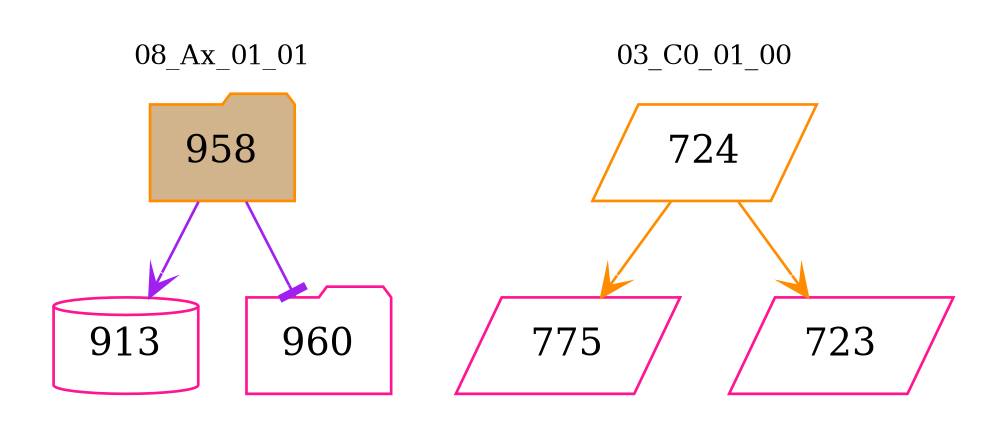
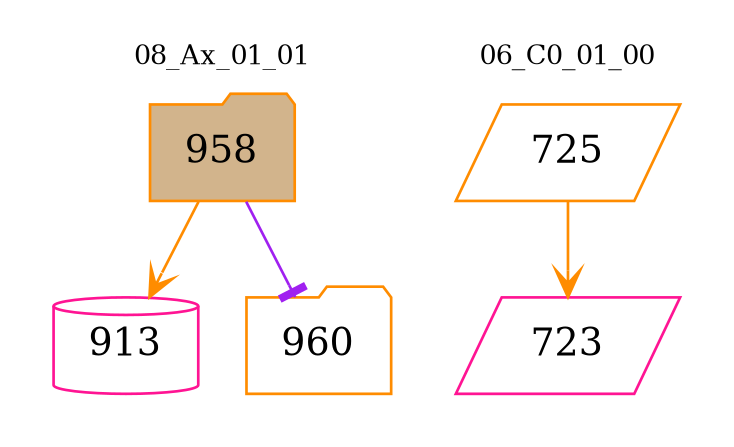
cluster "03_C0_01_00": label "03_C0_01_00" -> "06_C0_01_00"
node "724": label "724" -> "725"
edge "958" -> "913": color purple -> darkorange
node "960": color deeppink -> darkorange
node "775": removed
